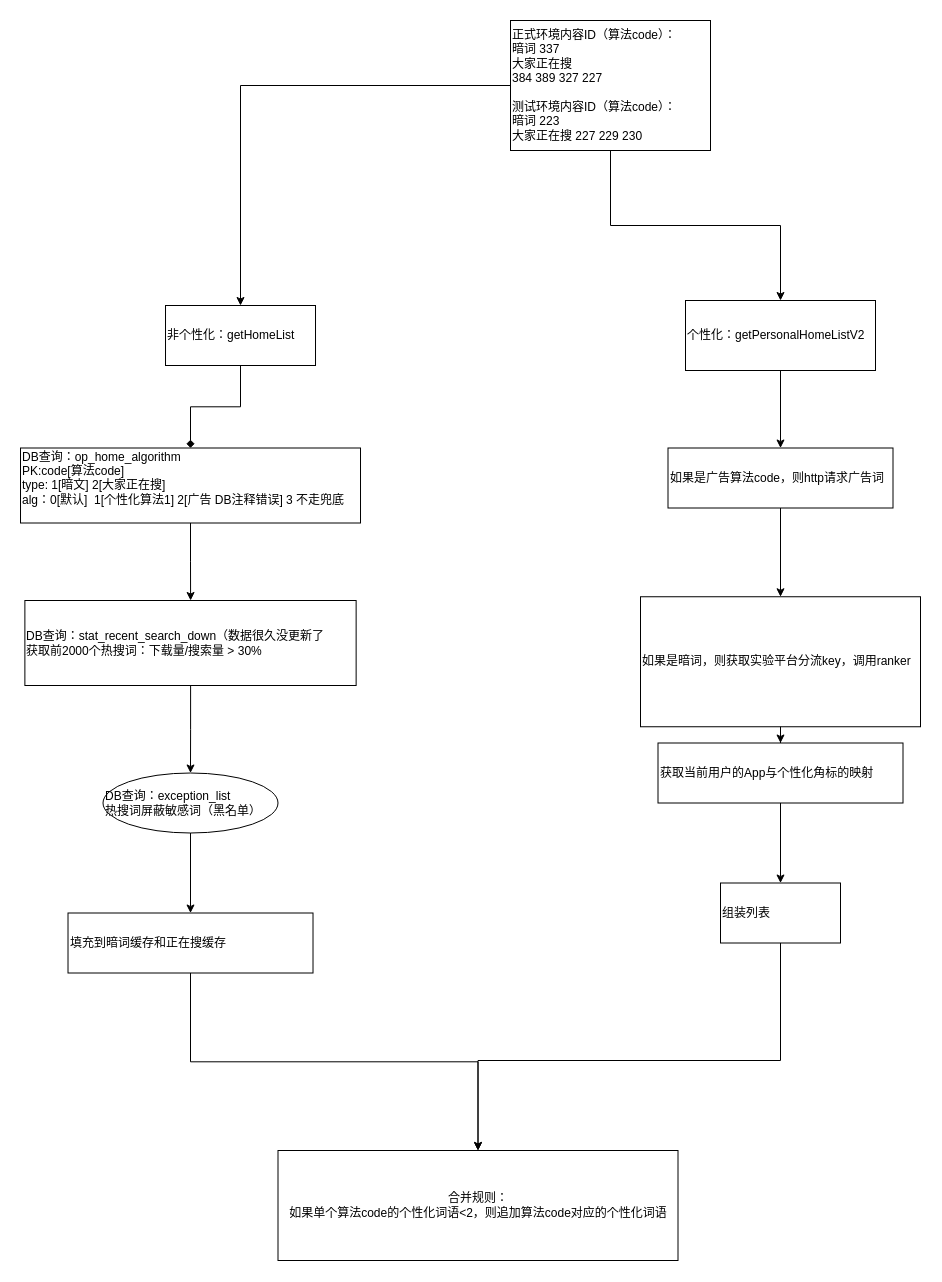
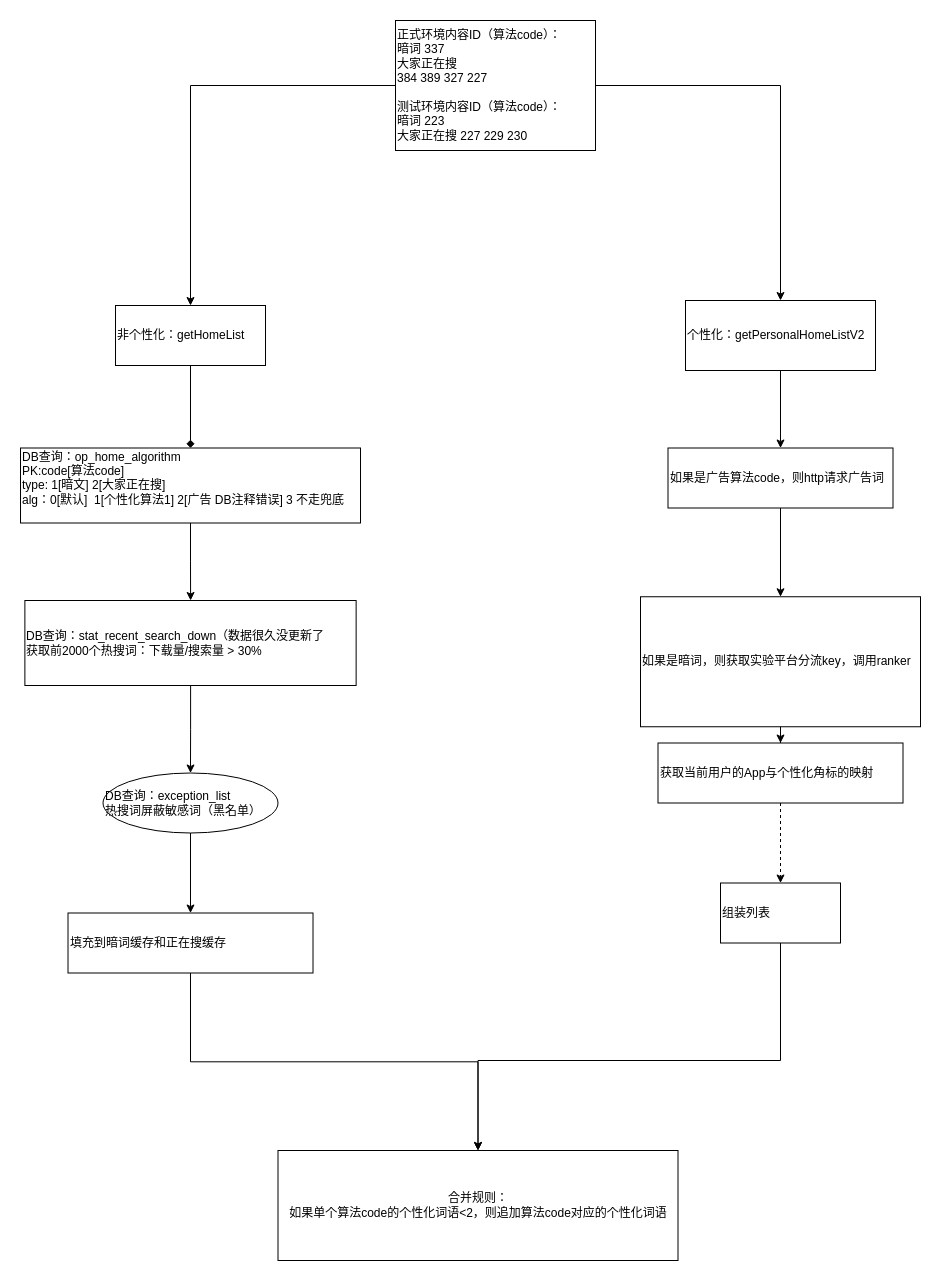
node "正式环境内容ID（算法code）： 暗词 337 大家正在搜 384 389 327 227 测试环境内容ID（算法code）： 暗词 223 大家正在搜 227 229 230": moved (611, 86) -> (496, 86)
node "非个性化：getHomeList": moved (241, 336) -> (191, 336)
edge "获取当前用户的App与个性化角标的映射" -> "组装列表": style solid -> dashed
